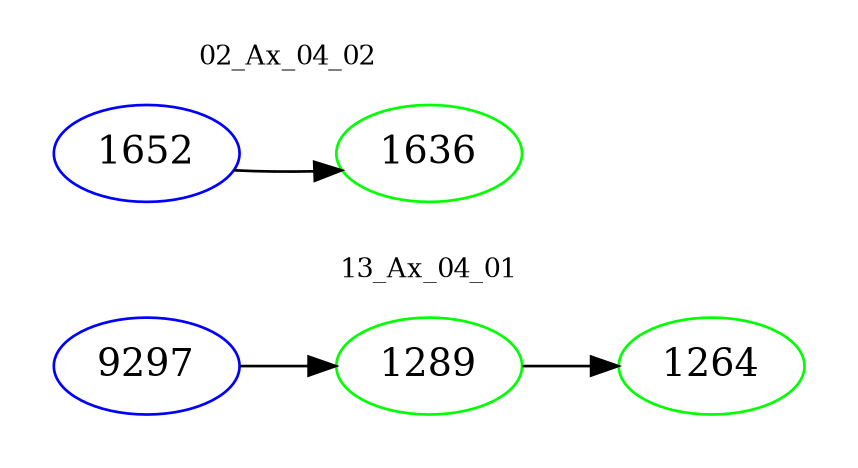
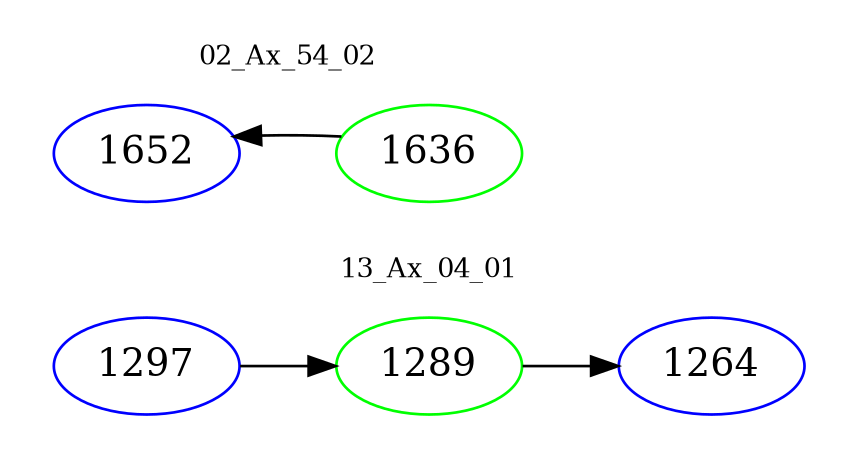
cluster "02_Ax_04_02": label "02_Ax_04_02" -> "02_Ax_54_02"
edge "1652" -> "1636": reversed
node "9297": label "9297" -> "1297"
node "1264": color green -> blue
